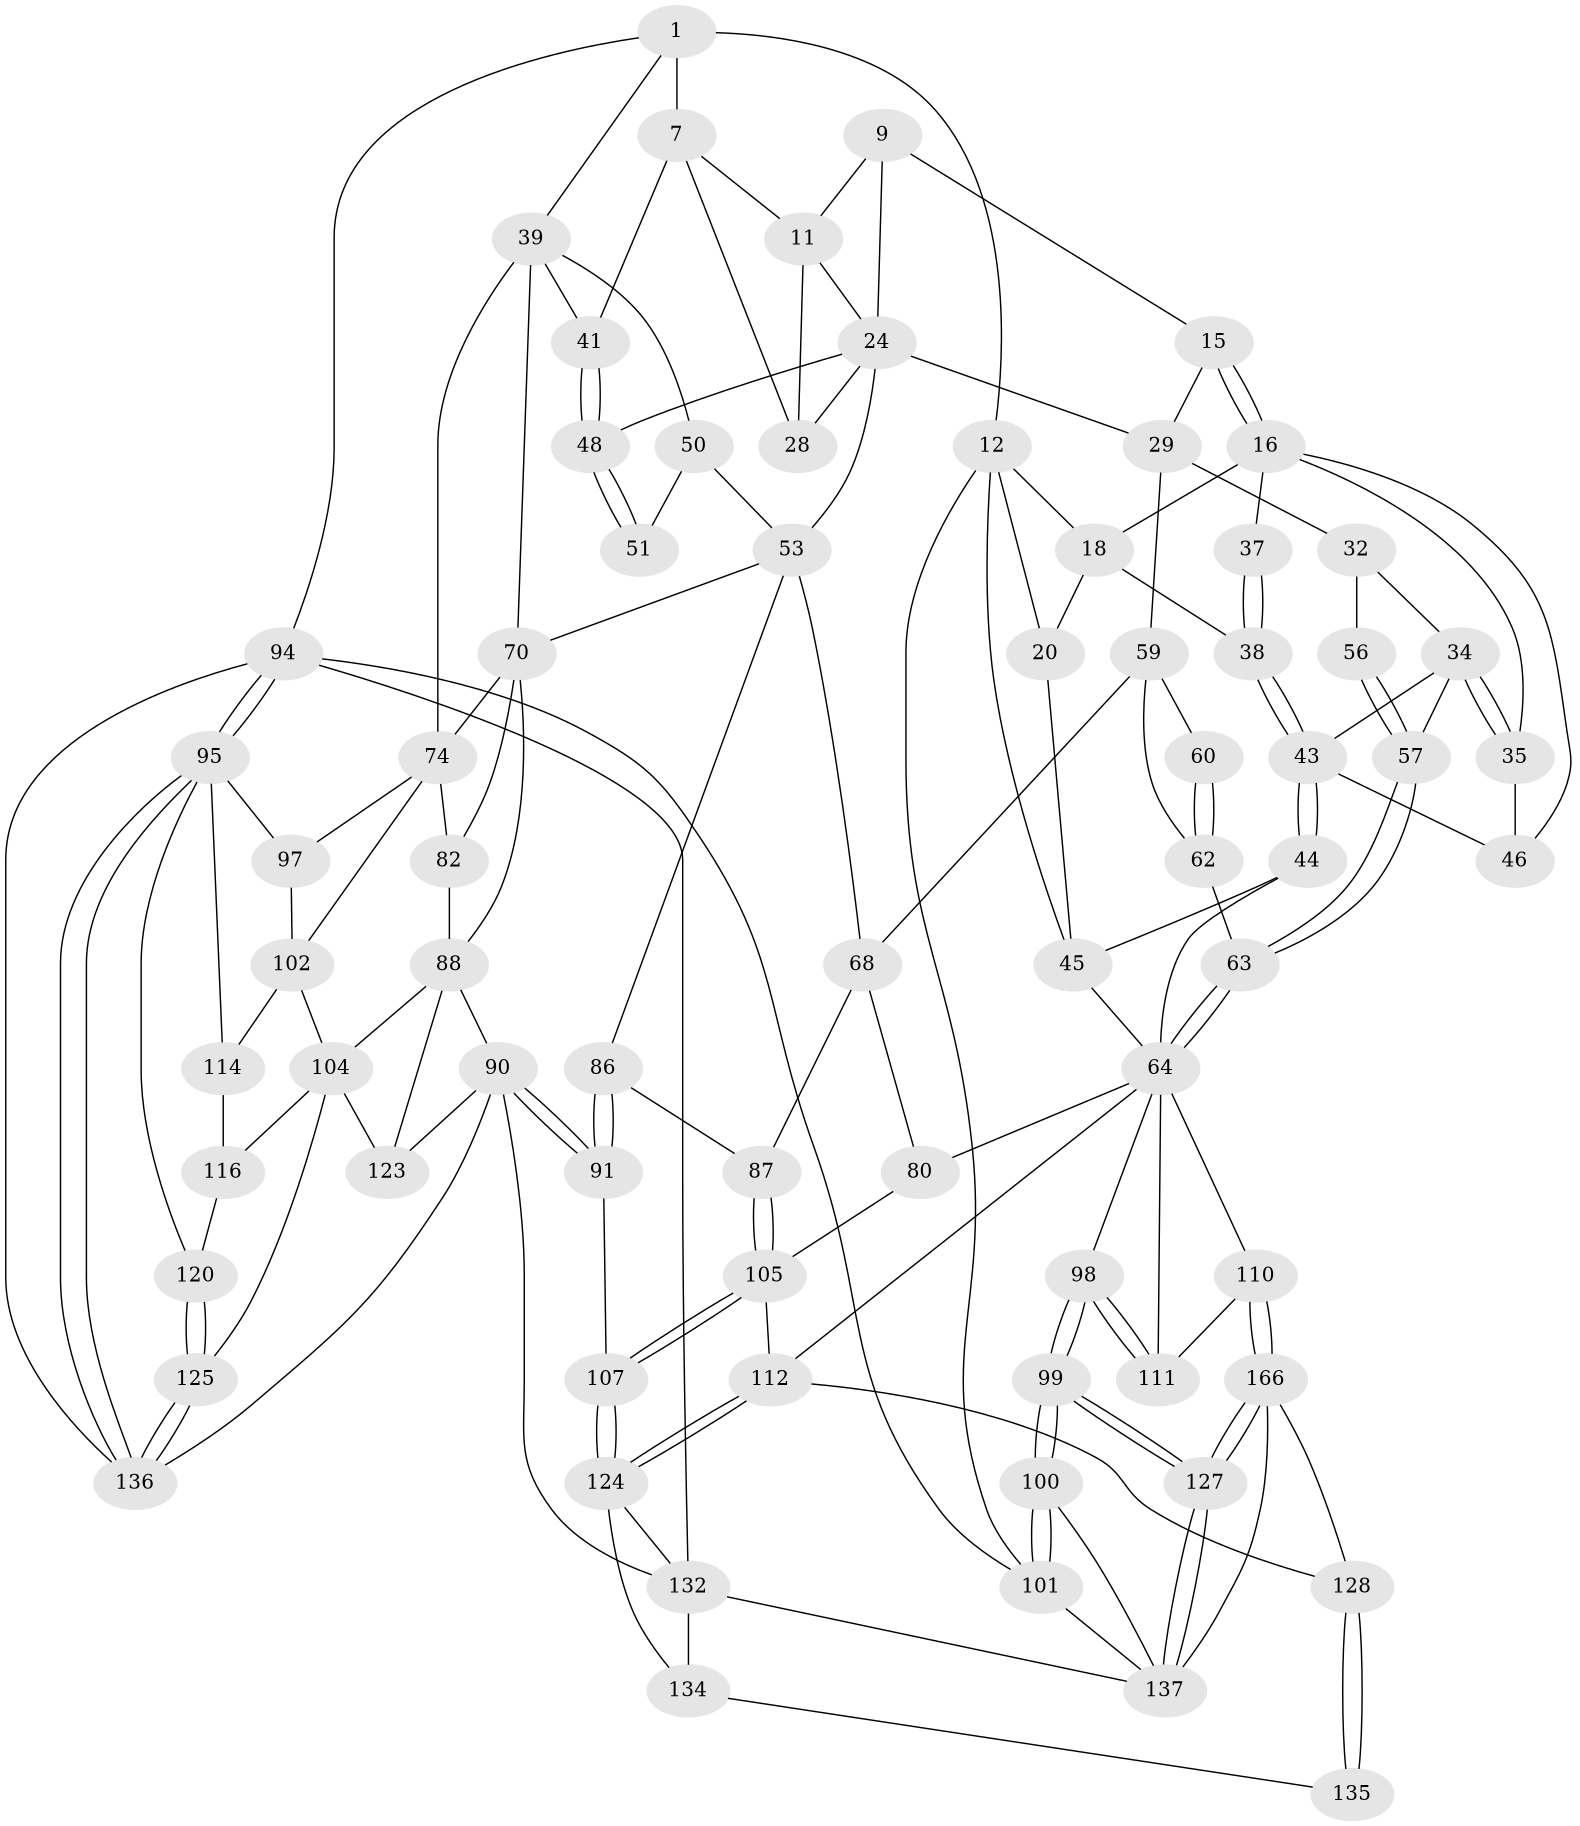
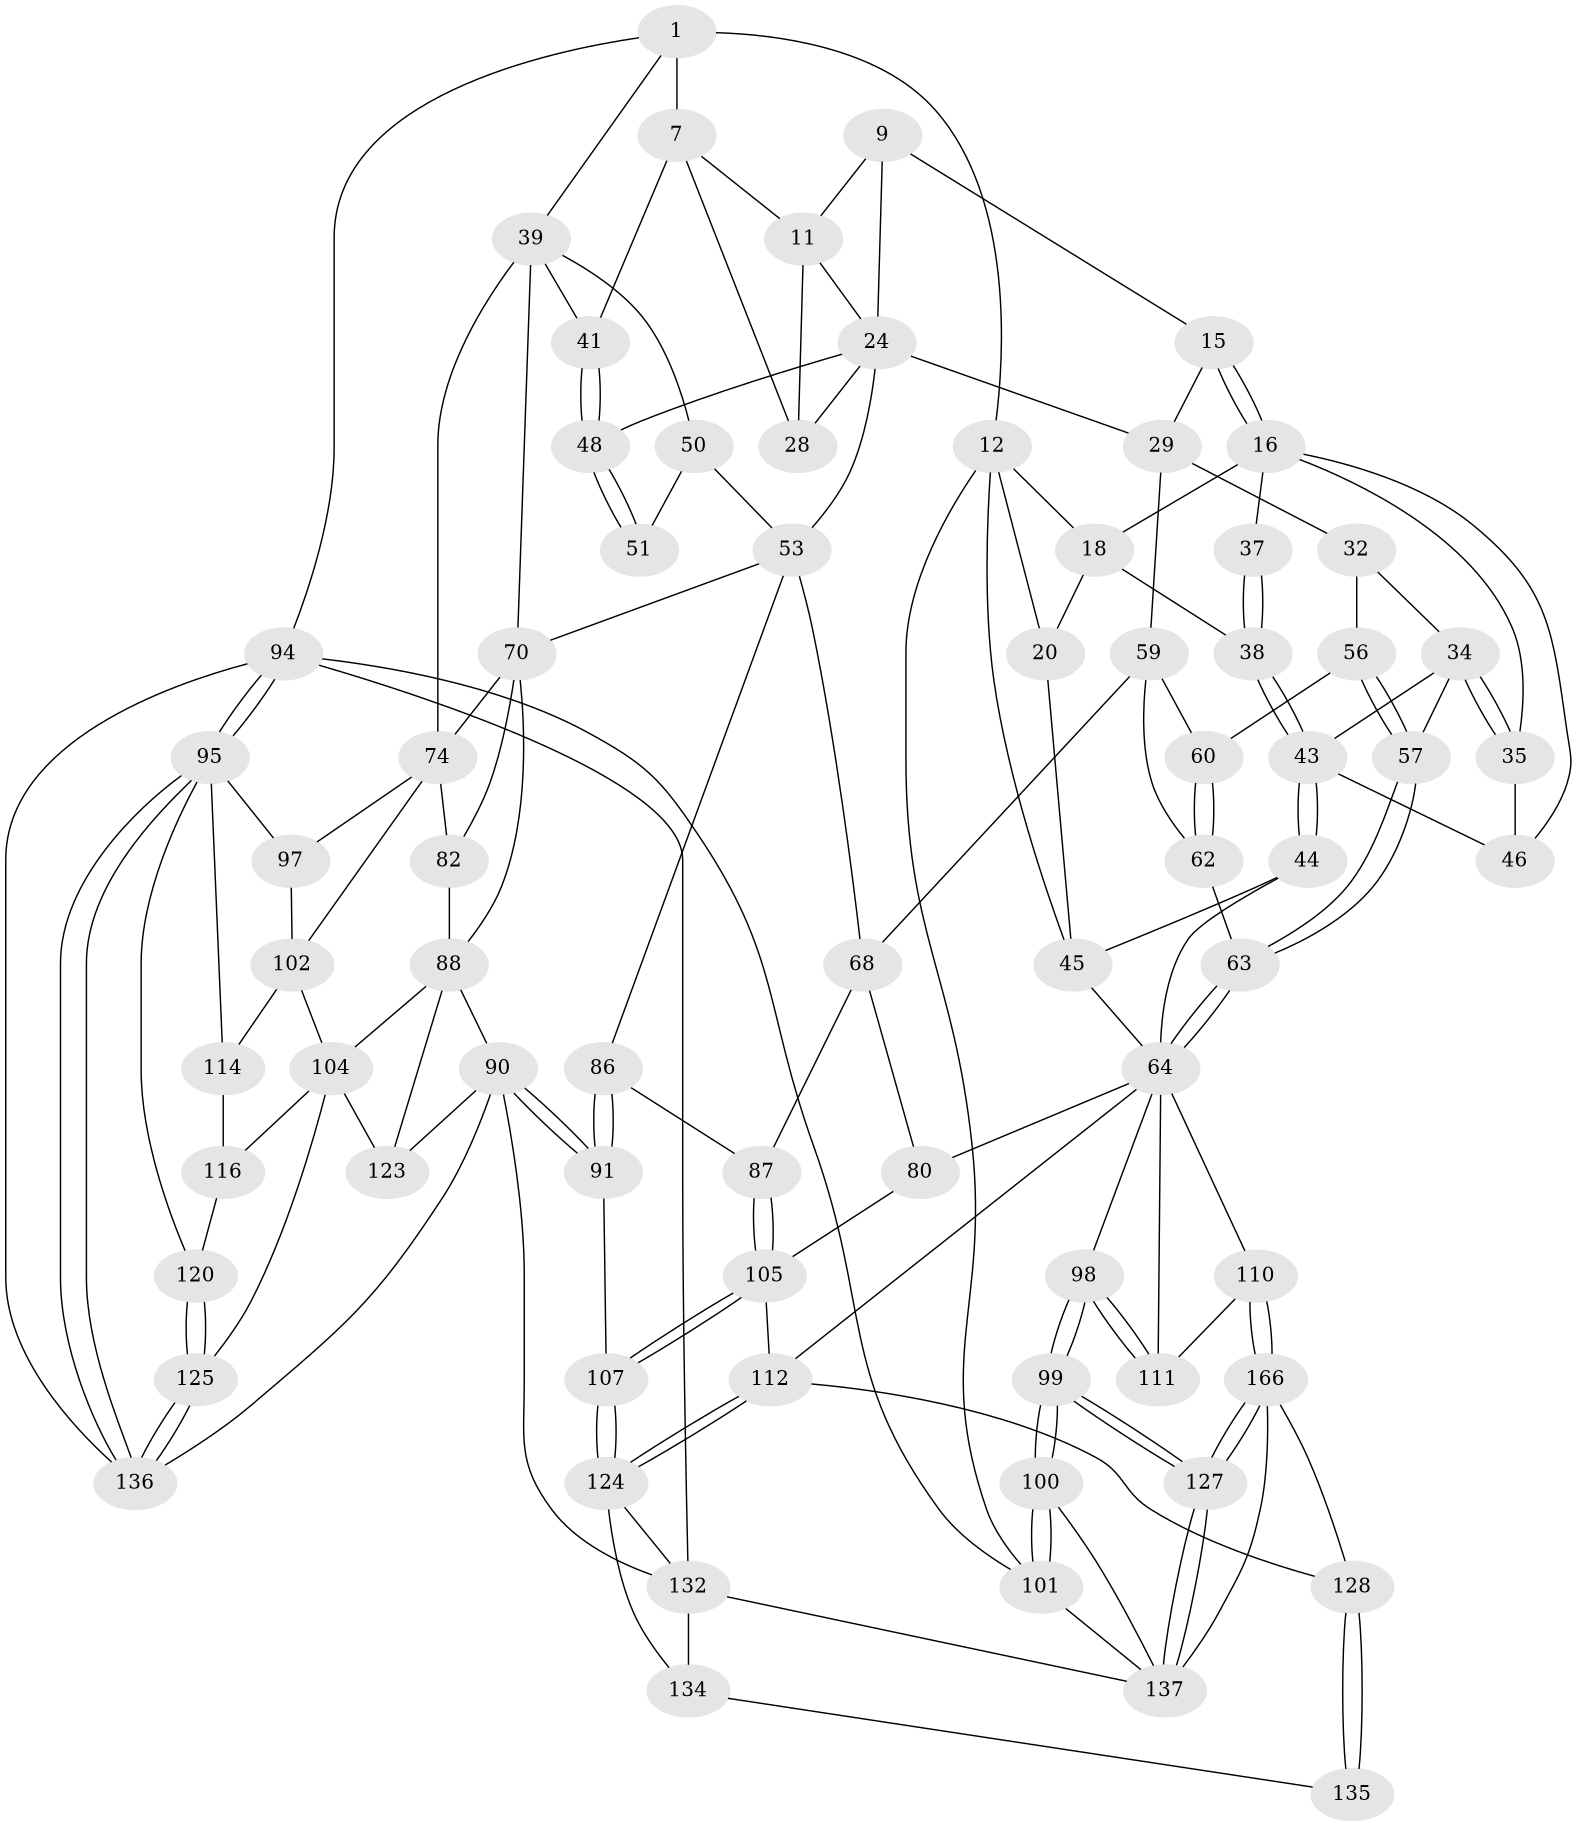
edge "56" -- "60": added
